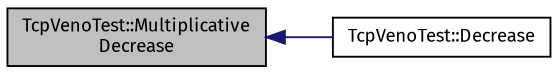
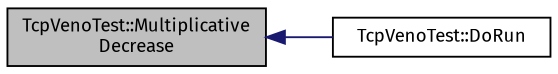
node "TcpVenoTest::Decrease": label "TcpVenoTest::Decrease" -> "TcpVenoTest::DoRun"
